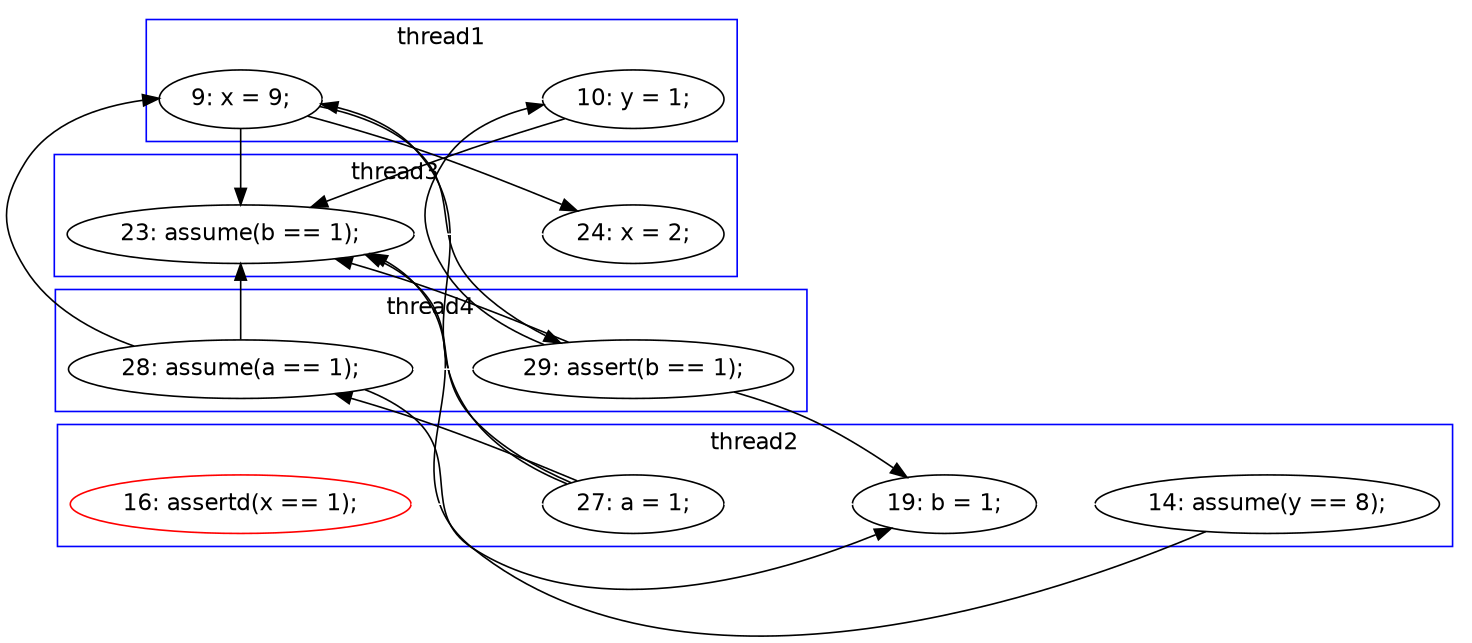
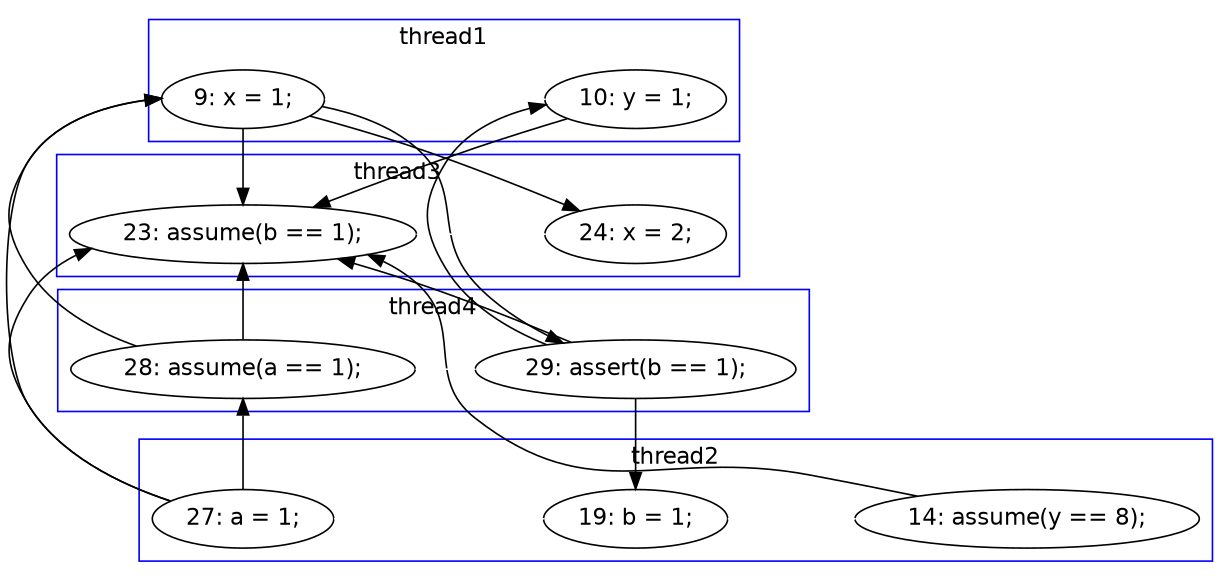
node "9: x = 9;": label "9: x = 9;" -> "9: x = 1;"
node "16: assertd(x == 1);": removed
edge "28: assume(a == 1);" -> "19: b = 1;": removed
